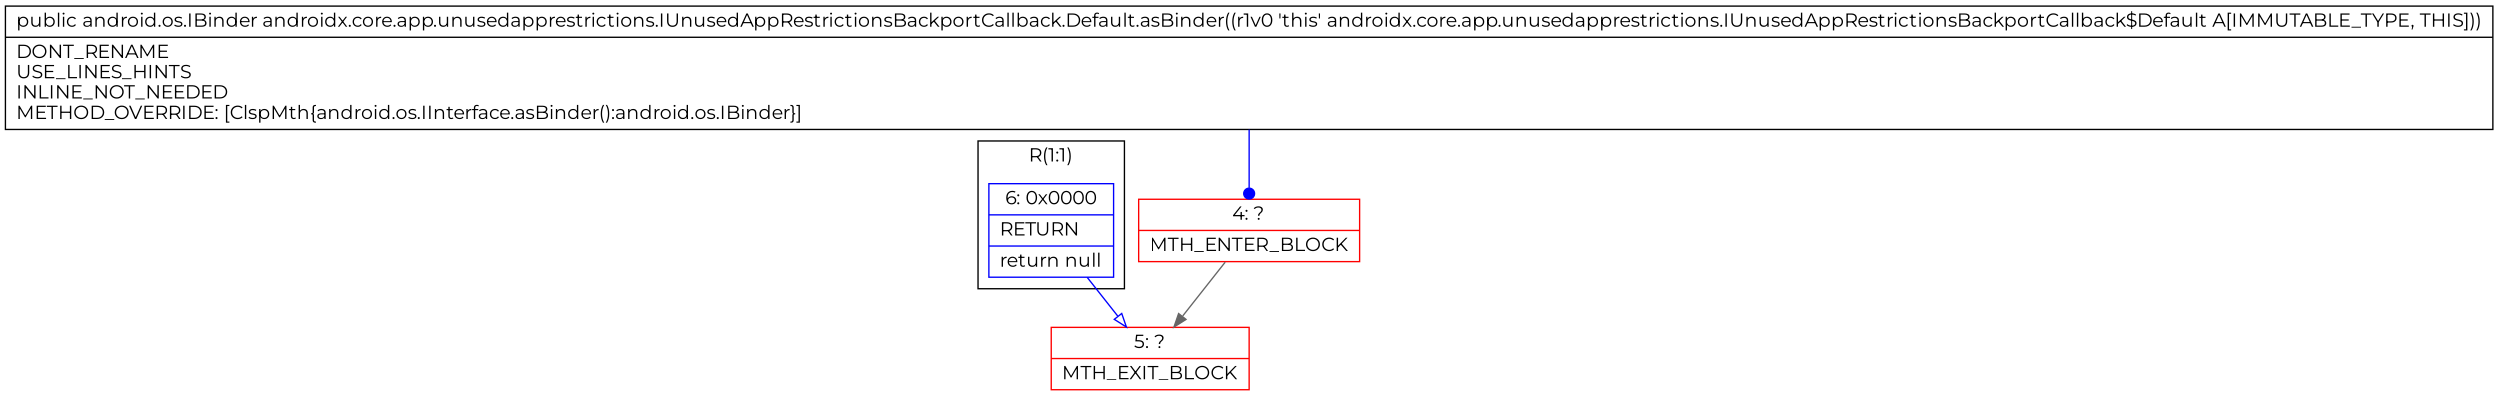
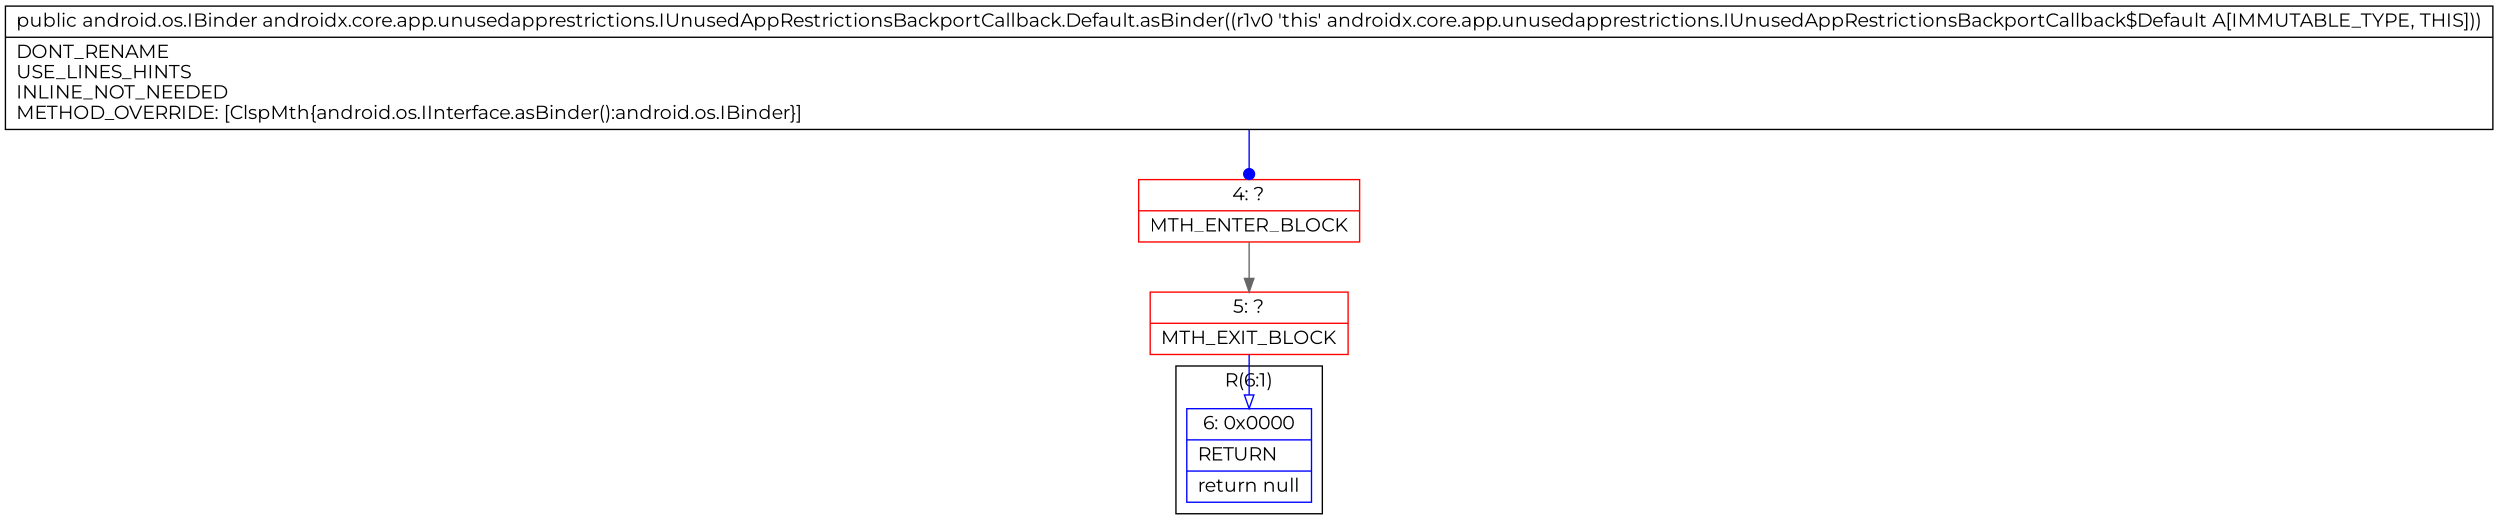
cluster "R(1:1)": label "R(1:1)" -> "R(6:1)"
edge "6: 0x0000" -> "5: ?": reversed
